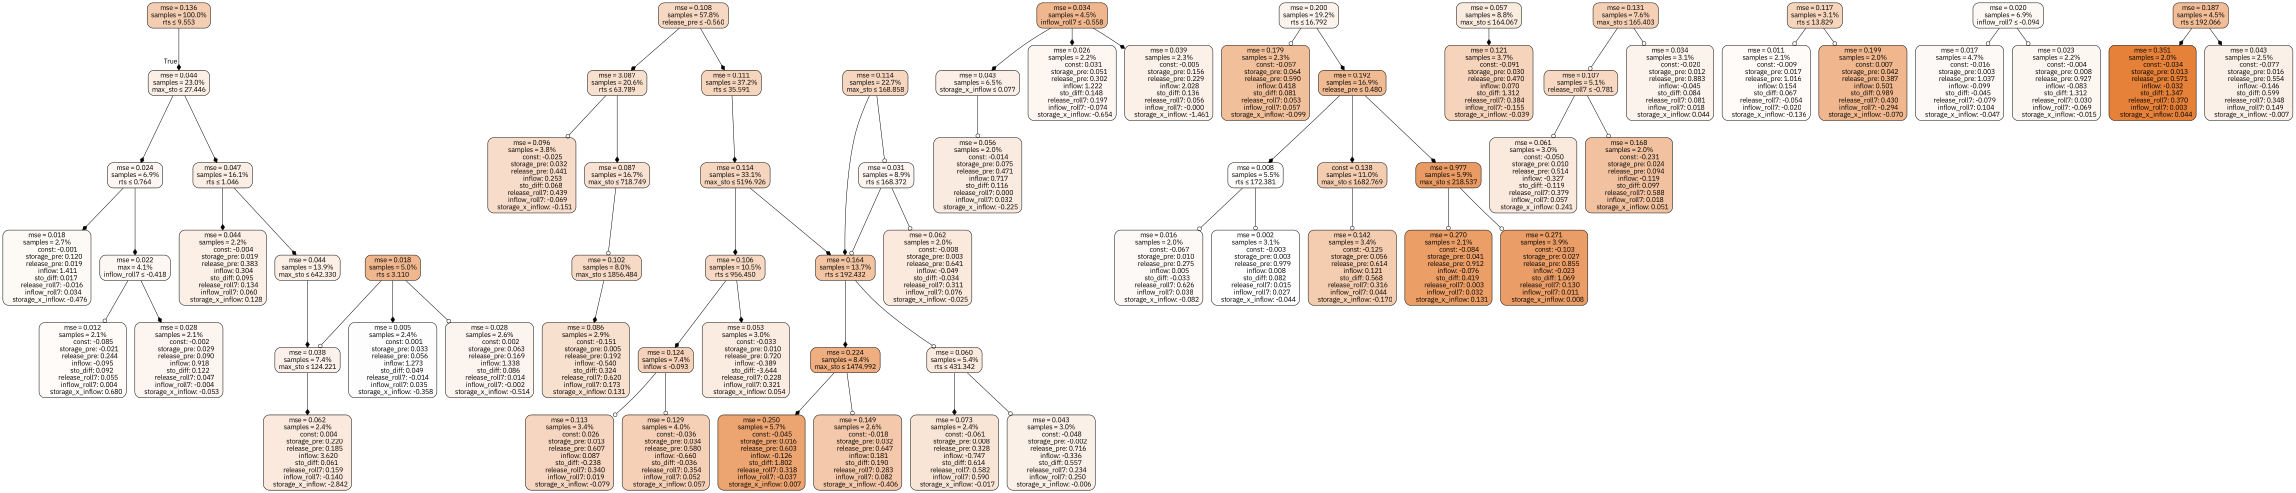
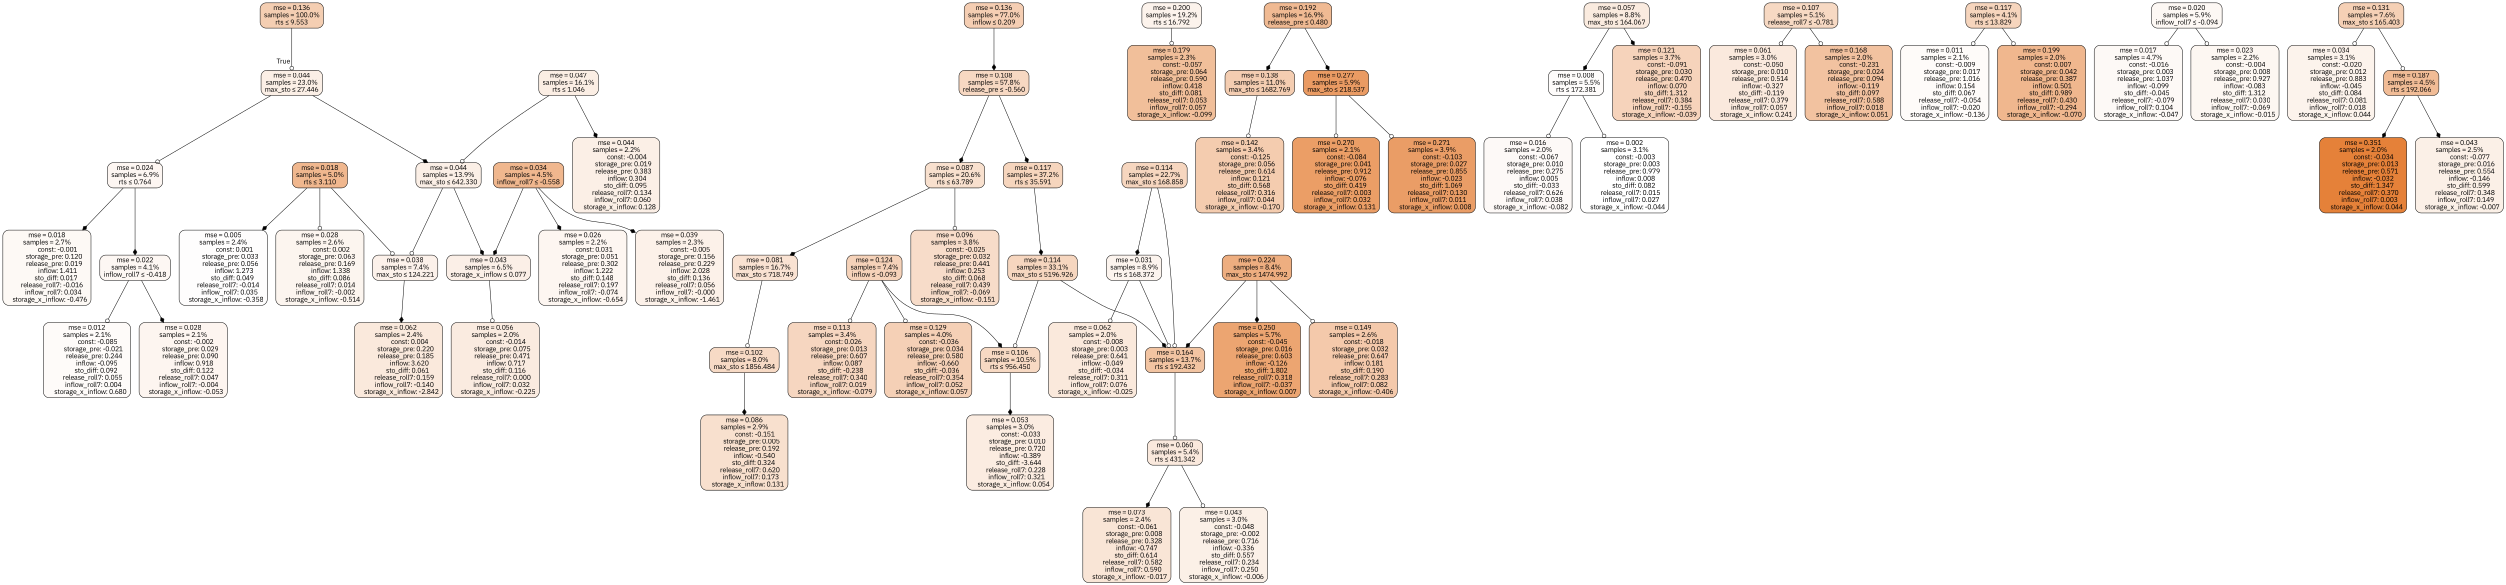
node "mse = 0.136 samples = 77.0% inflow ≤ 0.209": added
node "mse = 0.117 samples = 3.1% rts ≤ 13.829": label "mse = 0.117 samples = 3.1% rts ≤ 13.829" -> "mse = 0.117 samples = 4.1% rts ≤ 13.829"
node "mse = 0.020 samples = 6.9% inflow_roll7 ≤ -0.094": label "mse = 0.020 samples = 6.9% inflow_roll7 ≤ -0.094" -> "mse = 0.020 samples = 5.9% inflow_roll7 ≤ -0.094"
edge "mse = 0.136 samples = 100.0% rts ≤ 9.553" -> "mse = 0.044 samples = 23.0% max_sto ≤ 27.446": arrowhead diamond -> odot
edge "mse = 0.200 samples = 19.2% rts ≤ 16.792" -> "mse = 0.192 samples = 16.9% release_pre ≤ 0.480": removed
edge "mse = 0.131 samples = 7.6% max_sto ≤ 165.403" -> "mse = 0.107 samples = 5.1% release_roll7 ≤ -0.781": now "mse = 0.131 samples = 7.6% max_sto ≤ 165.403" -> "mse = 0.187 samples = 4.5% rts ≤ 192.066"
node "mse = 3.087 samples = 20.6% rts ≤ 63.789": label "mse = 3.087 samples = 20.6% rts ≤ 63.789" -> "mse = 0.087 samples = 20.6% rts ≤ 63.789"
node "mse = 0.111 samples = 37.2% rts ≤ 35.591": label "mse = 0.111 samples = 37.2% rts ≤ 35.591" -> "mse = 0.117 samples = 37.2% rts ≤ 35.591"
edge "mse = 0.044 samples = 23.0% max_sto ≤ 27.446" -> "mse = 0.024 samples = 6.9% rts ≤ 0.764": arrowhead diamond -> odot
edge "mse = 0.044 samples = 23.0% max_sto ≤ 27.446" -> "mse = 0.047 samples = 16.1% rts ≤ 1.046": now "mse = 0.044 samples = 23.0% max_sto ≤ 27.446" -> "mse = 0.044 samples = 13.9% max_sto ≤ 642.330"
edge "mse = 0.114 samples = 22.7% max_sto ≤ 168.858" -> "mse = 0.031 samples = 8.9% rts ≤ 168.372": arrowhead odot -> diamond
edge "mse = 0.192 samples = 16.9% release_pre ≤ 0.480" -> "mse = 0.008 samples = 5.5% rts ≤ 172.381": now "mse = 0.057 samples = 8.8% max_sto ≤ 164.067" -> "mse = 0.008 samples = 5.5% rts ≤ 172.381"
edge "mse = 0.114 samples = 22.7% max_sto ≤ 168.858" -> "mse = 0.164 samples = 13.7% rts ≤ 192.432": arrowhead diamond -> odot
node "mse = 0.087 samples = 16.7% max_sto ≤ 718.749": label "mse = 0.087 samples = 16.7% max_sto ≤ 718.749" -> "mse = 0.081 samples = 16.7% max_sto ≤ 718.749"
node "const = 0.138 samples = 11.0% max_sto ≤ 1682.769": label "const = 0.138 samples = 11.0% max_sto ≤ 1682.769" -> "mse = 0.138 samples = 11.0% max_sto ≤ 1682.769"
node "mse = 0.977 samples = 5.9% max_sto ≤ 218.537": label "mse = 0.977 samples = 5.9% max_sto ≤ 218.537" -> "mse = 0.277 samples = 5.9% max_sto ≤ 218.537"
edge "mse = 0.047 samples = 16.1% rts ≤ 1.046" -> "mse = 0.044 samples = 13.9% max_sto ≤ 642.330": arrowhead diamond -> odot
edge "mse = 0.044 samples = 13.9% max_sto ≤ 642.330" -> "mse = 0.043 samples = 6.5% storage_x_inflow ≤ 0.077": added
edge "mse = 0.114 samples = 33.1% max_sto ≤ 5196.926" -> "mse = 0.106 samples = 10.5% rts ≤ 956.450": arrowhead diamond -> odot
node "mse = 0.022 max = 4.1% inflow_roll7 ≤ -0.418": label "mse = 0.022 max = 4.1% inflow_roll7 ≤ -0.418" -> "mse = 0.022 samples = 4.1% inflow_roll7 ≤ -0.418"
edge "mse = 0.044 samples = 13.9% max_sto ≤ 642.330" -> "mse = 0.038 samples = 7.4% max_sto ≤ 124.221": arrowhead diamond -> odot
edge "mse = 0.164 samples = 13.7% rts ≤ 192.432" -> "mse = 0.224 samples = 8.4% max_sto ≤ 1474.992": reversed
edge "mse = 0.106 samples = 10.5% rts ≤ 956.450" -> "mse = 0.124 samples = 7.4% inflow ≤ -0.093": reversed
